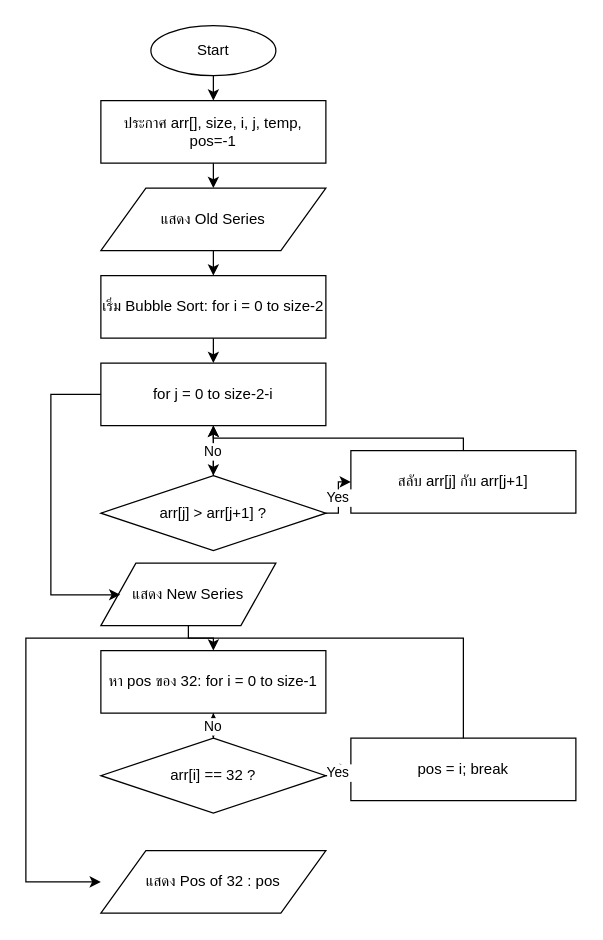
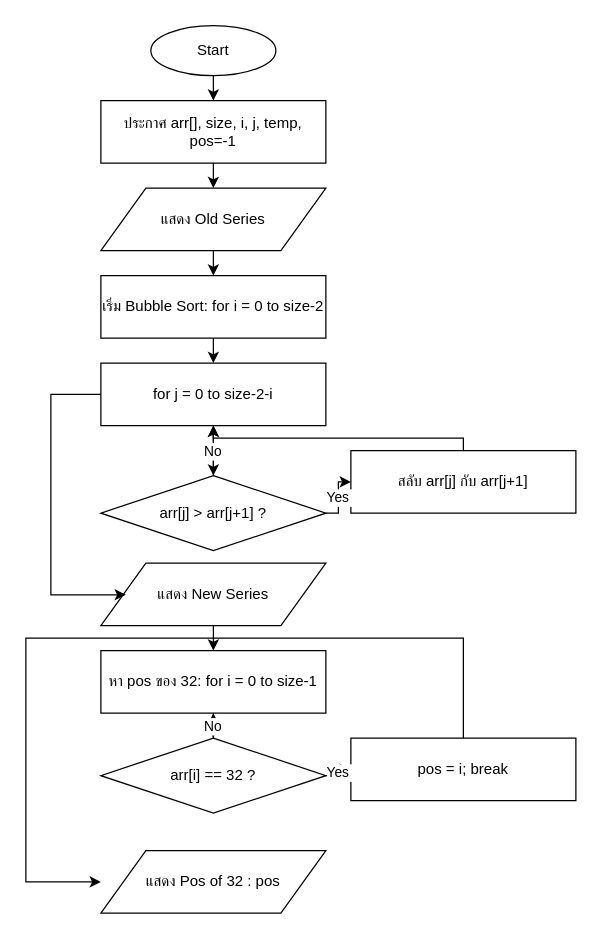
node "แสดง New Series": size 175x63 -> 225x63
